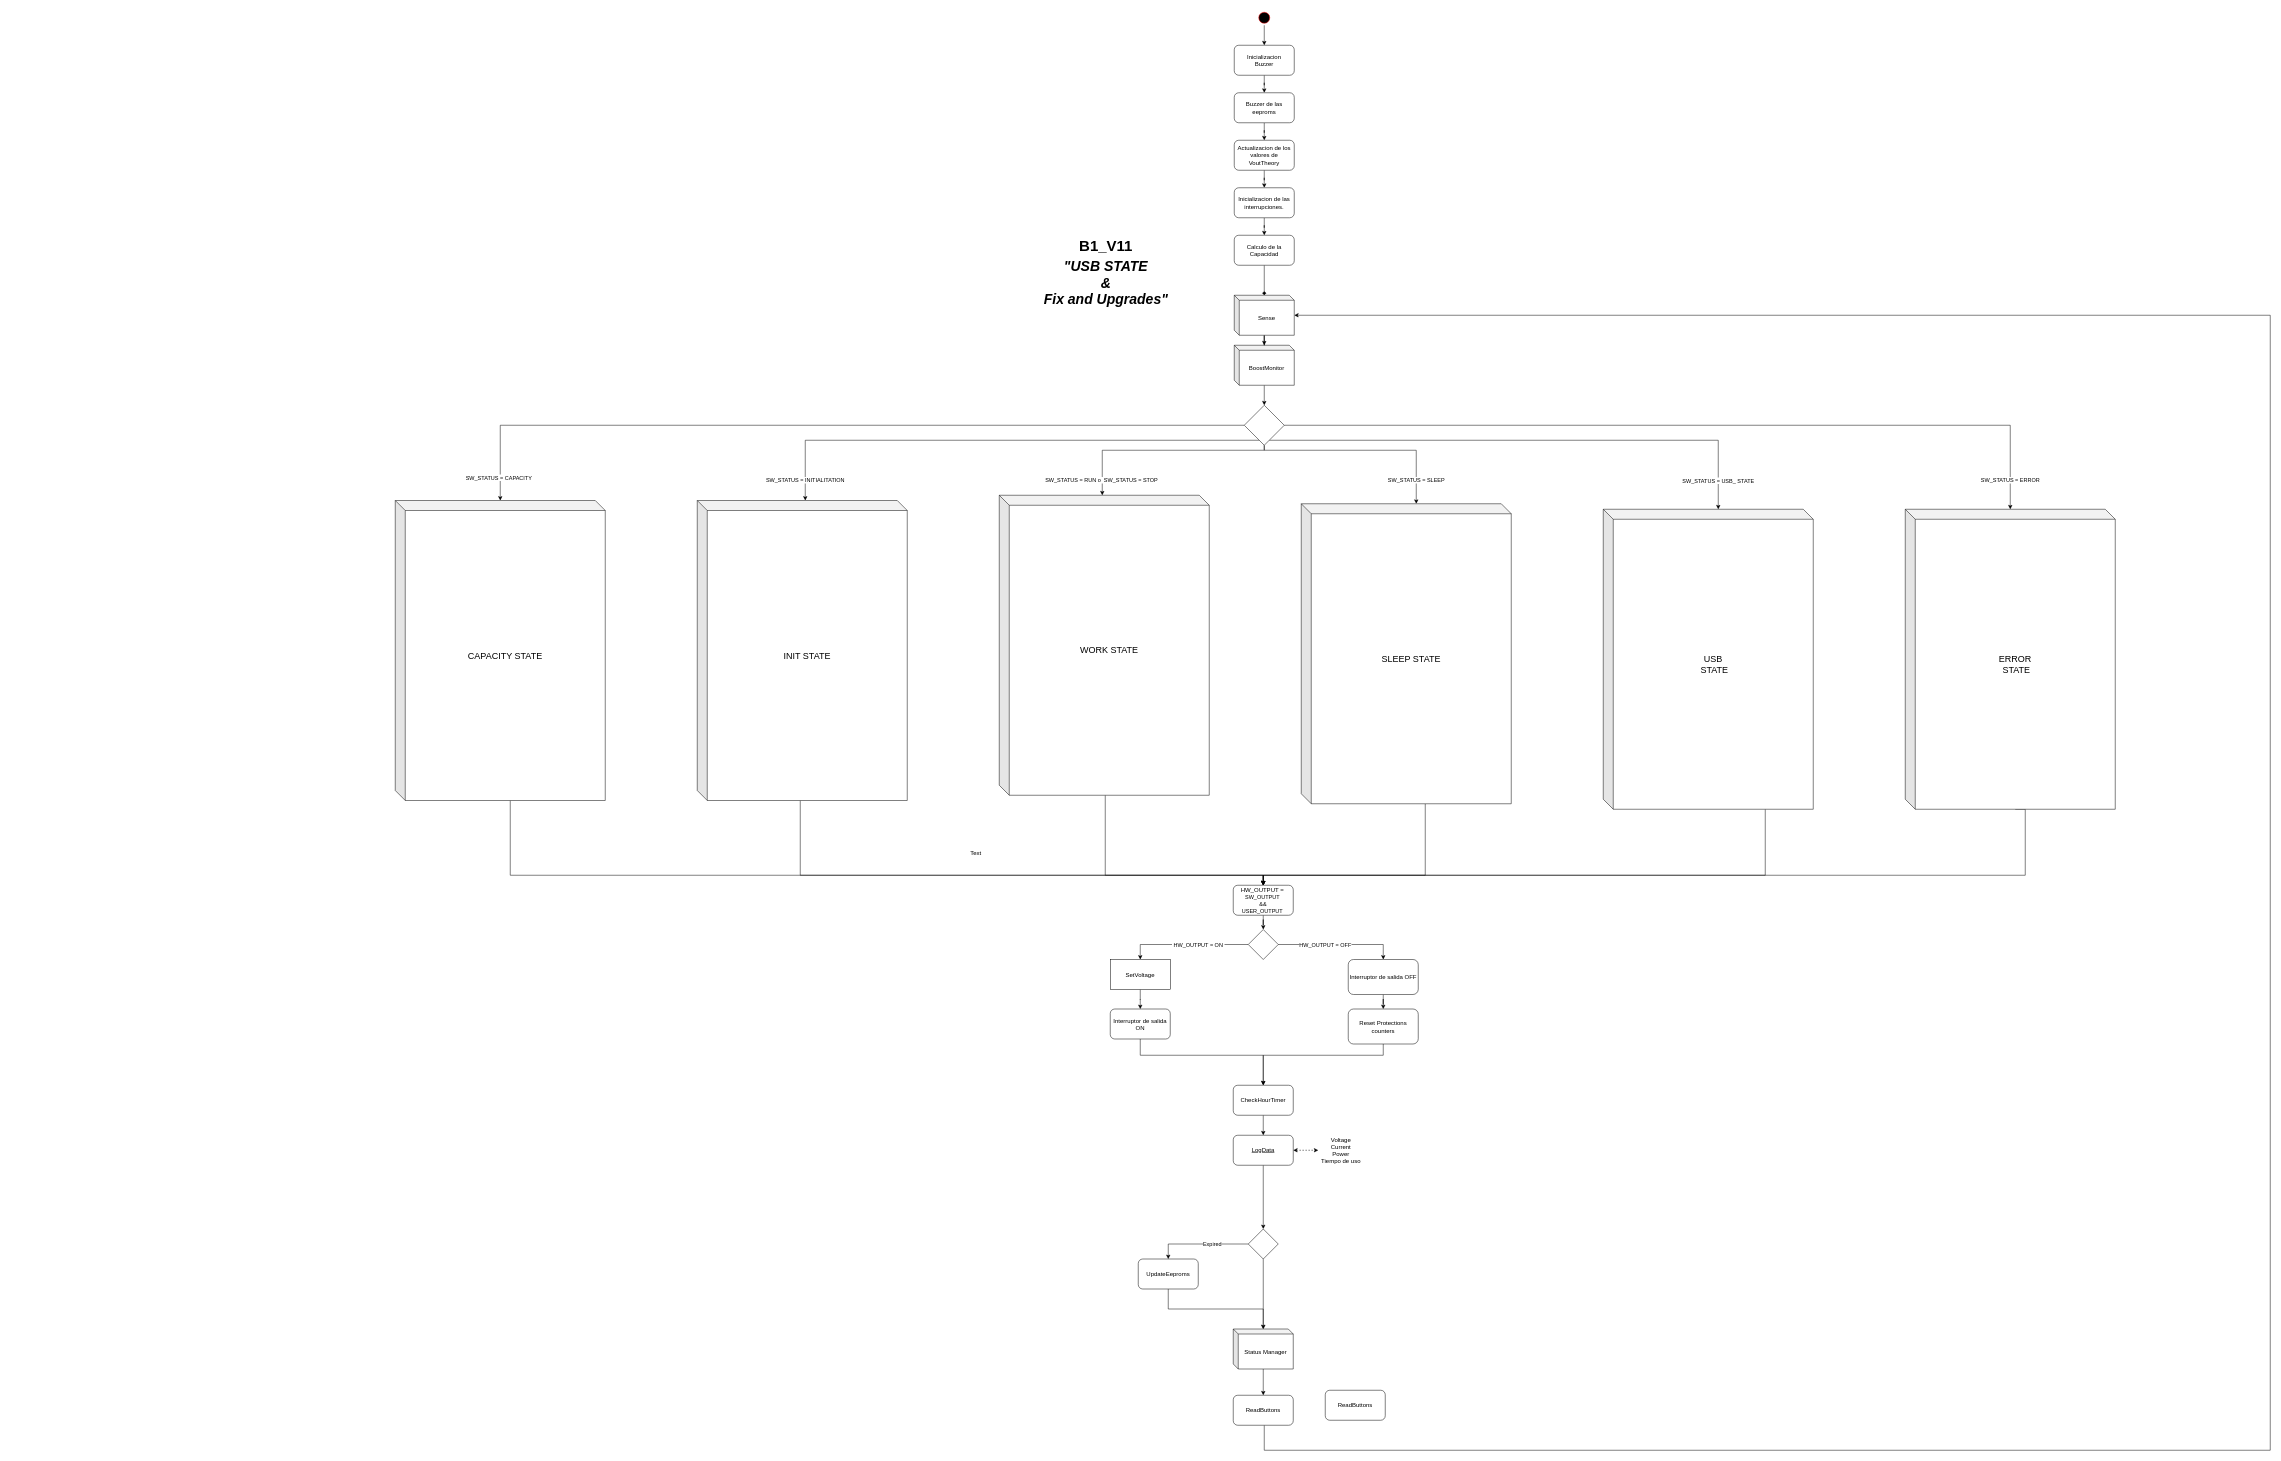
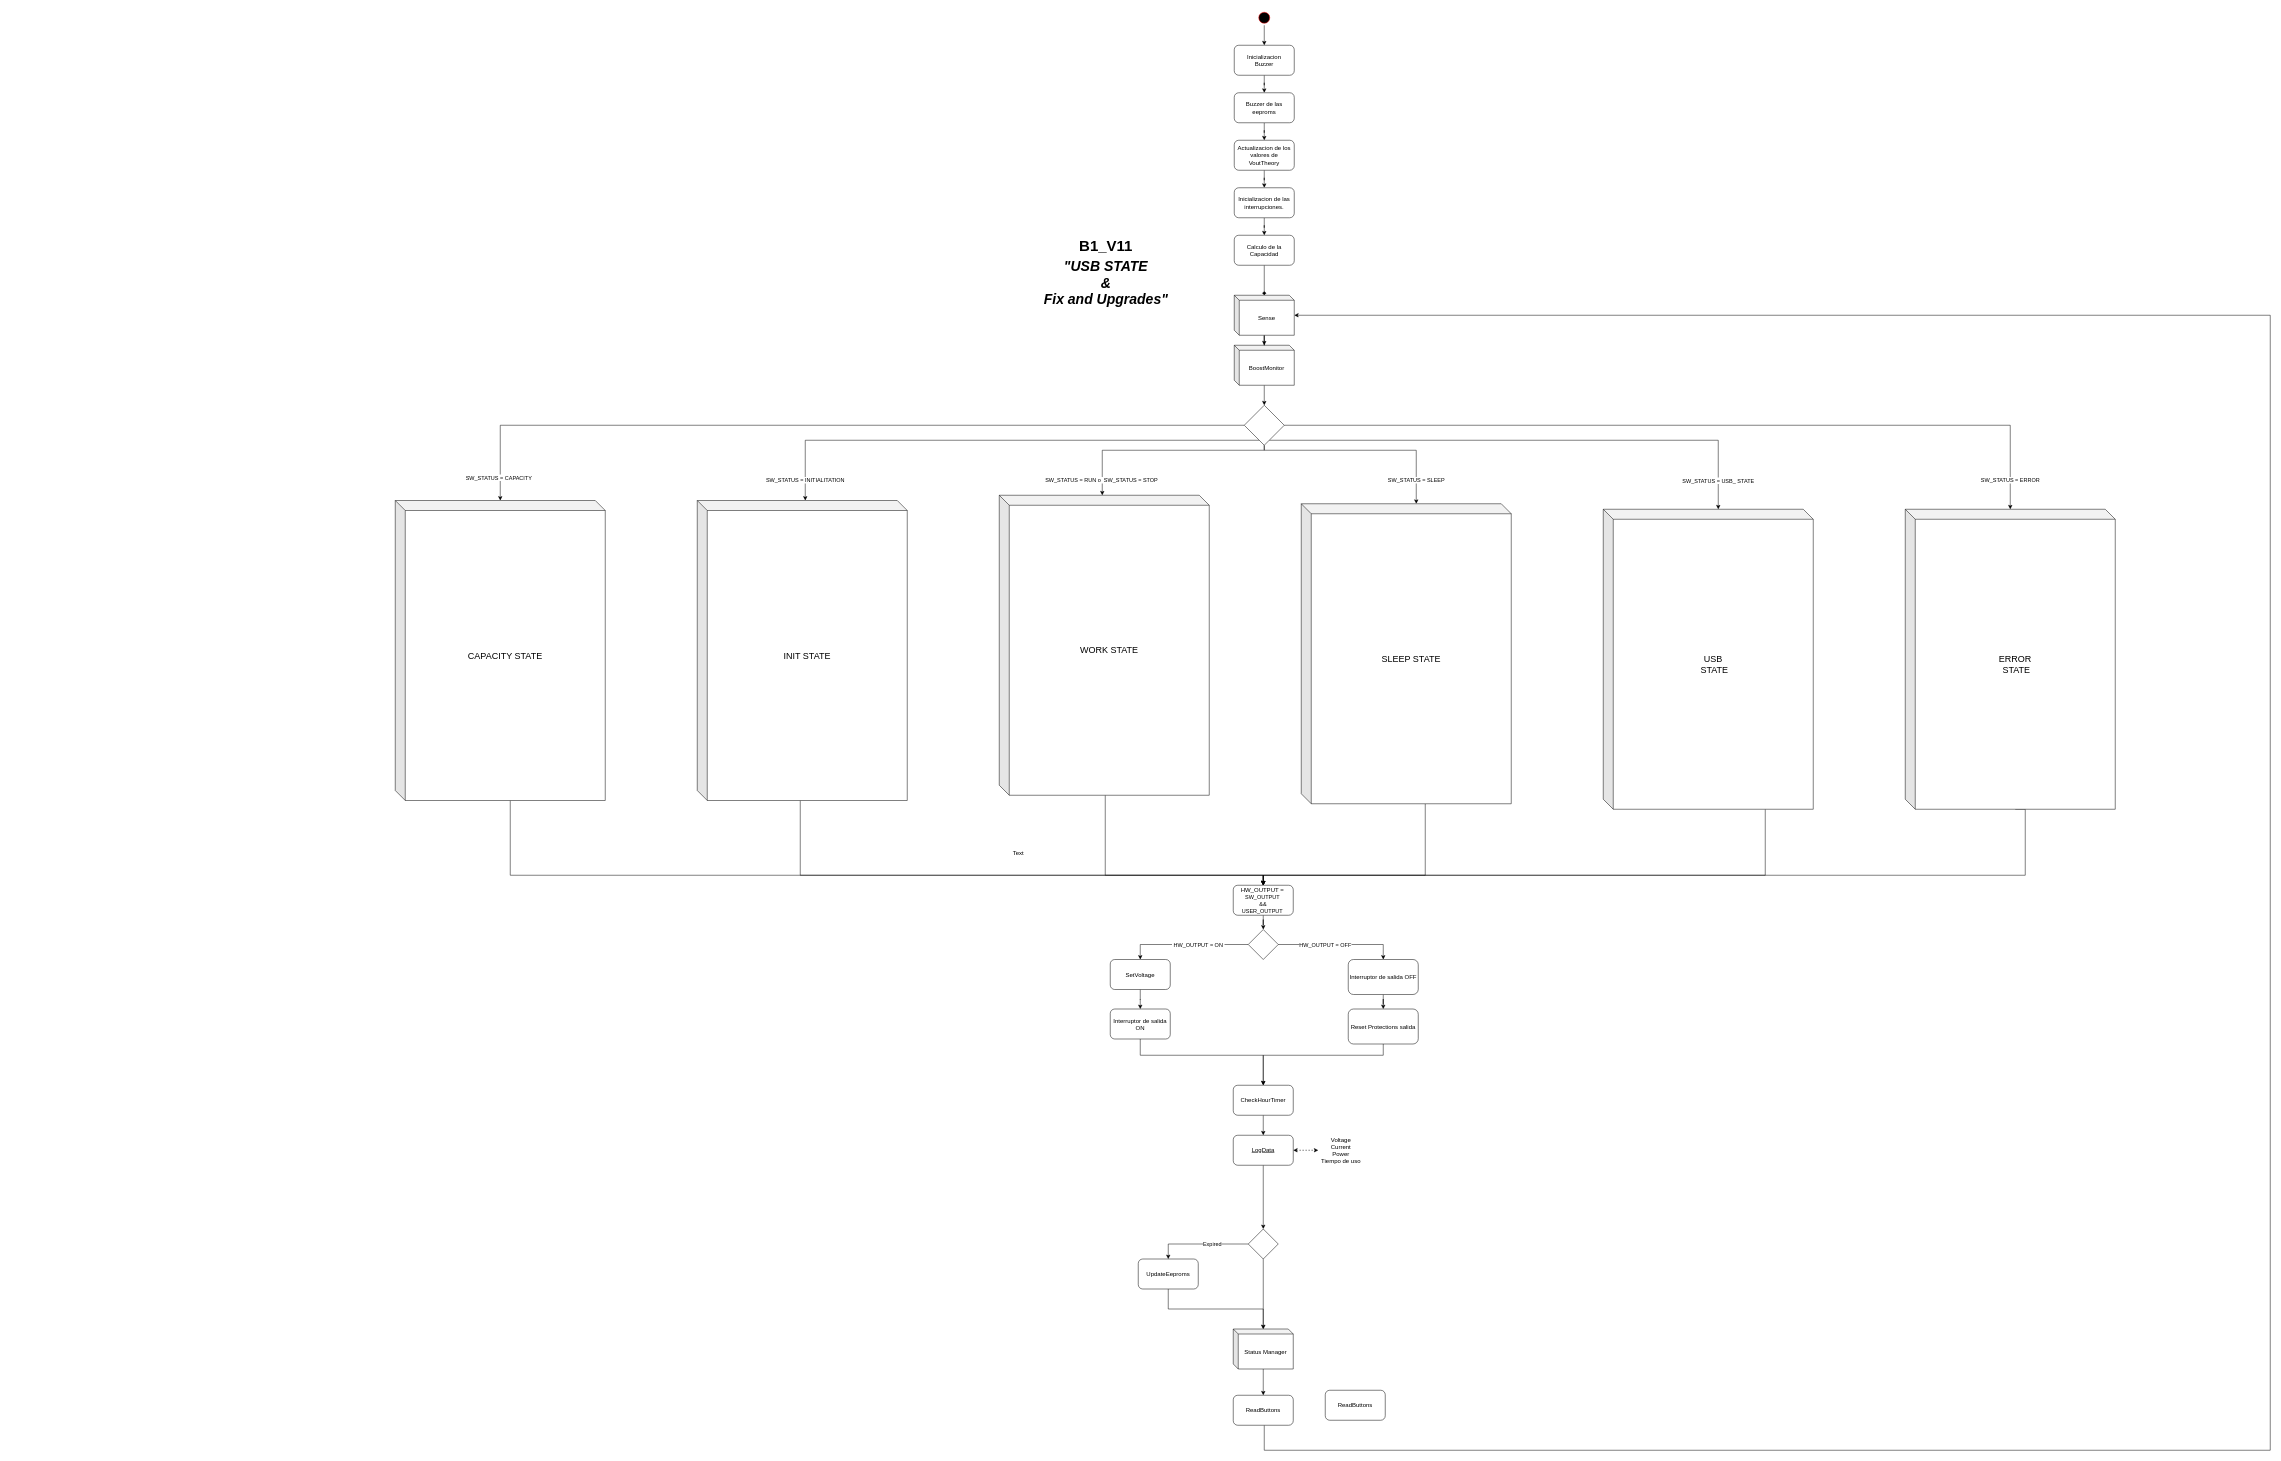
node "Text": moved (976, 853) -> (1018, 853)
node "SetVoltage": shape rectangle -> rounded rectangle
node "Reset Protections counters": label "Reset Protections counters" -> "Reset Protections salida"
